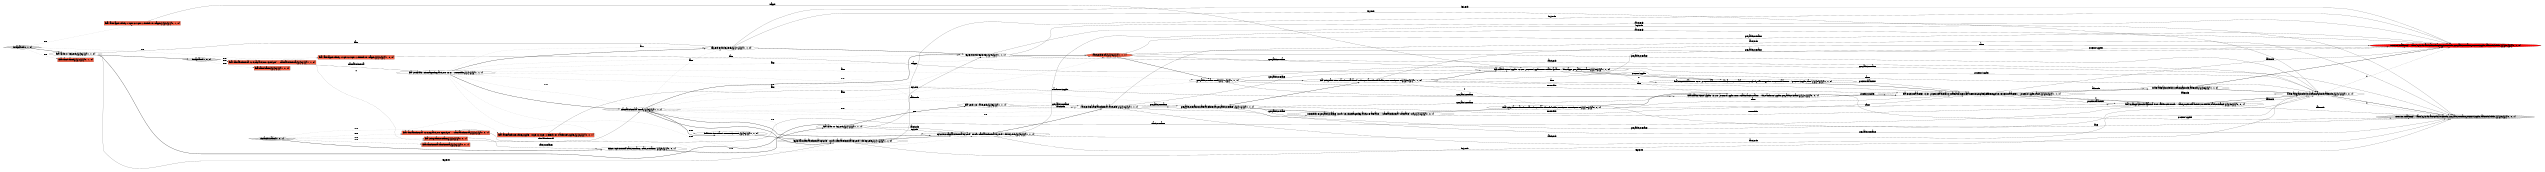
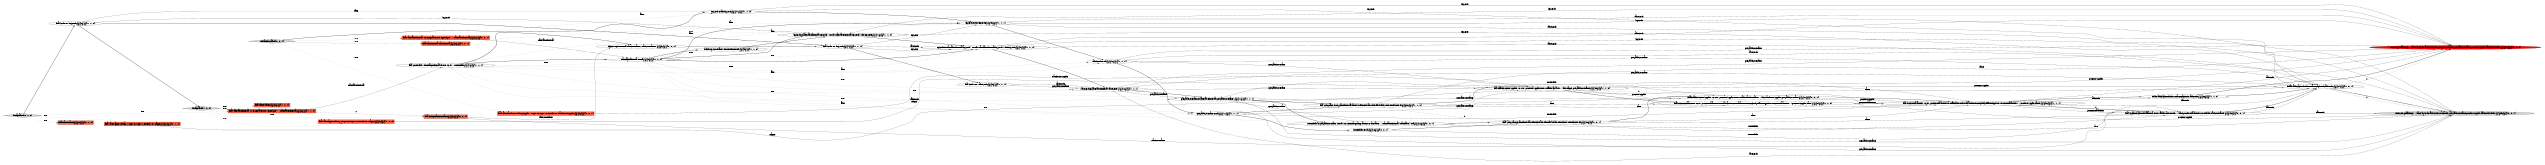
node "valueSerde = null@@@16@@@['1', '1', '1']": fillcolor tomato -> white
node "storeBuilder = null@@@18@@@['0', '0', '1']": added
edge "doTransformValues['0', '0', '1']" -> "final String stateStoreNames@@@2@@@['0', '0', '1']": now "doMapValues['1', '0', '0']" -> "final String stateStoreNames@@@2@@@['0', '0', '1']"
